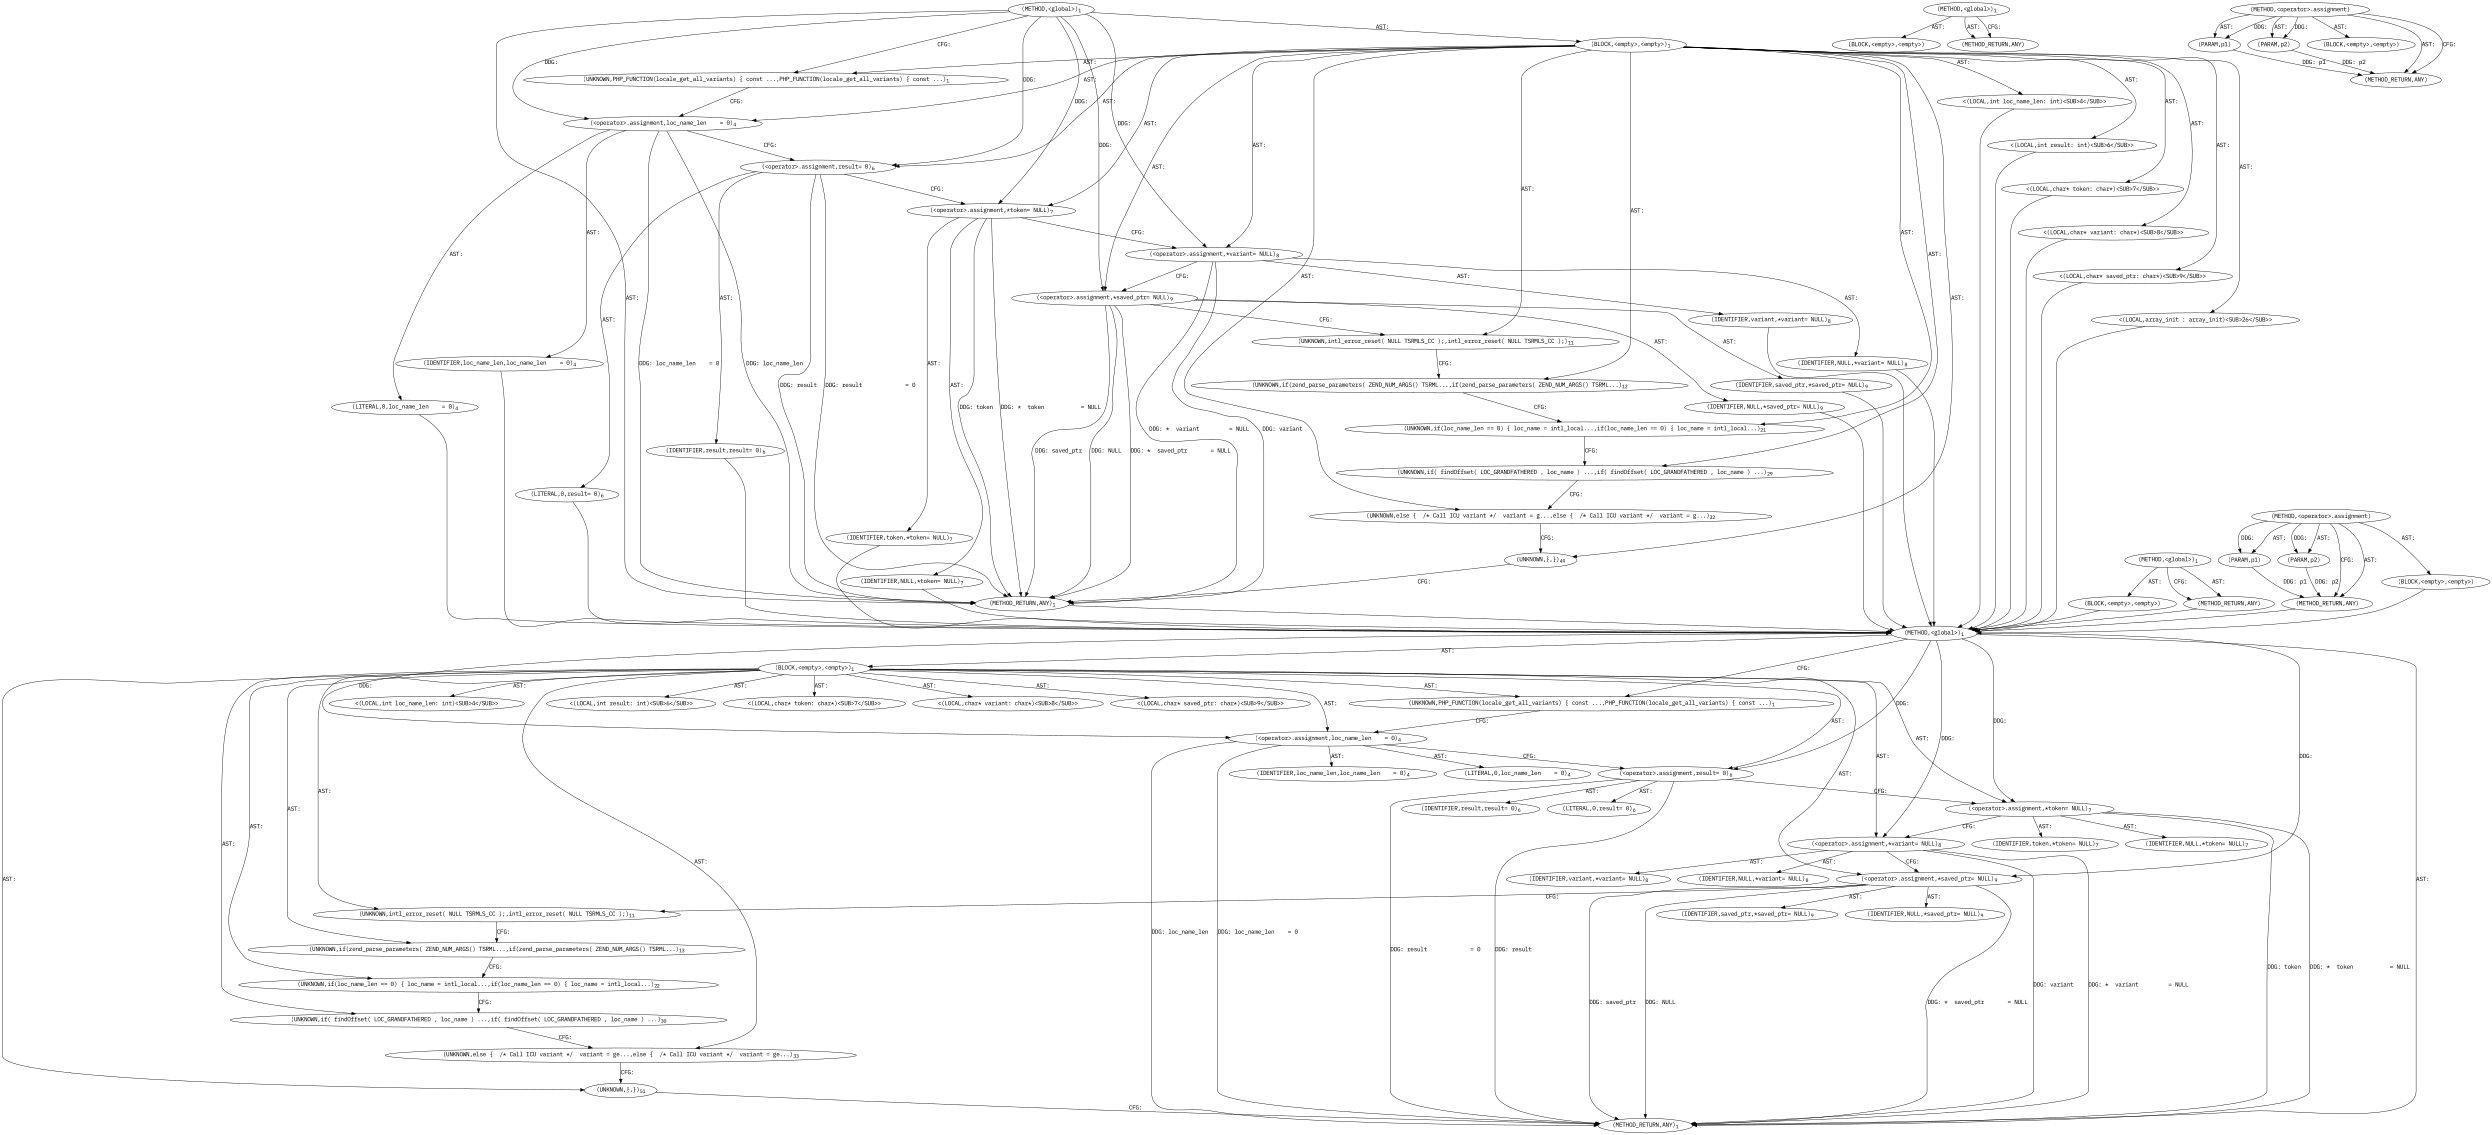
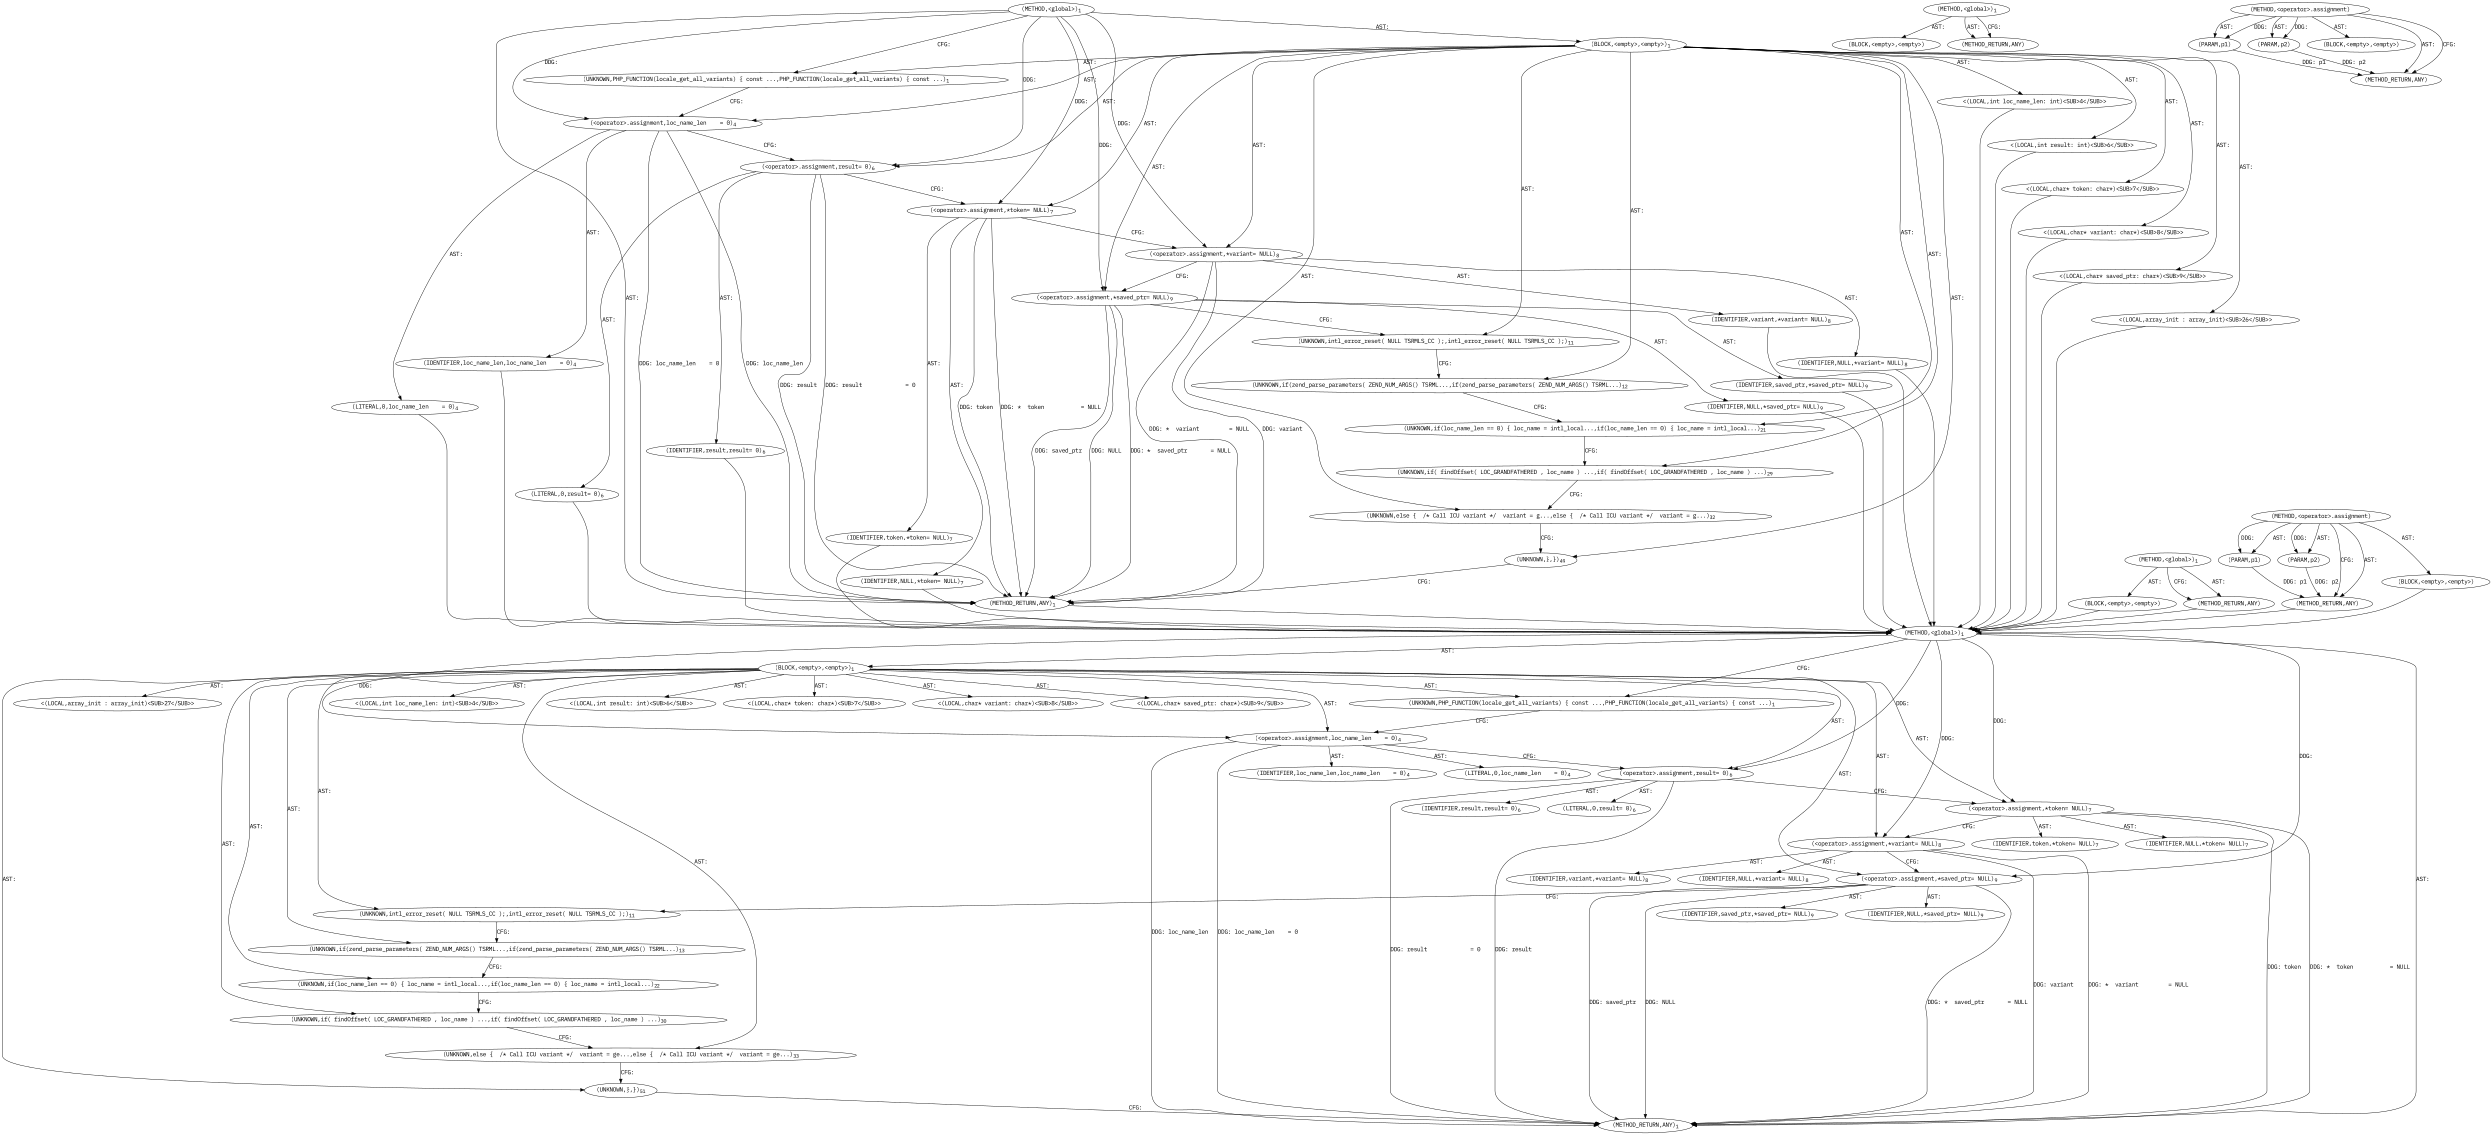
node "<(LOCAL,array_init : array_init)<SUB>27</SUB>>": added
